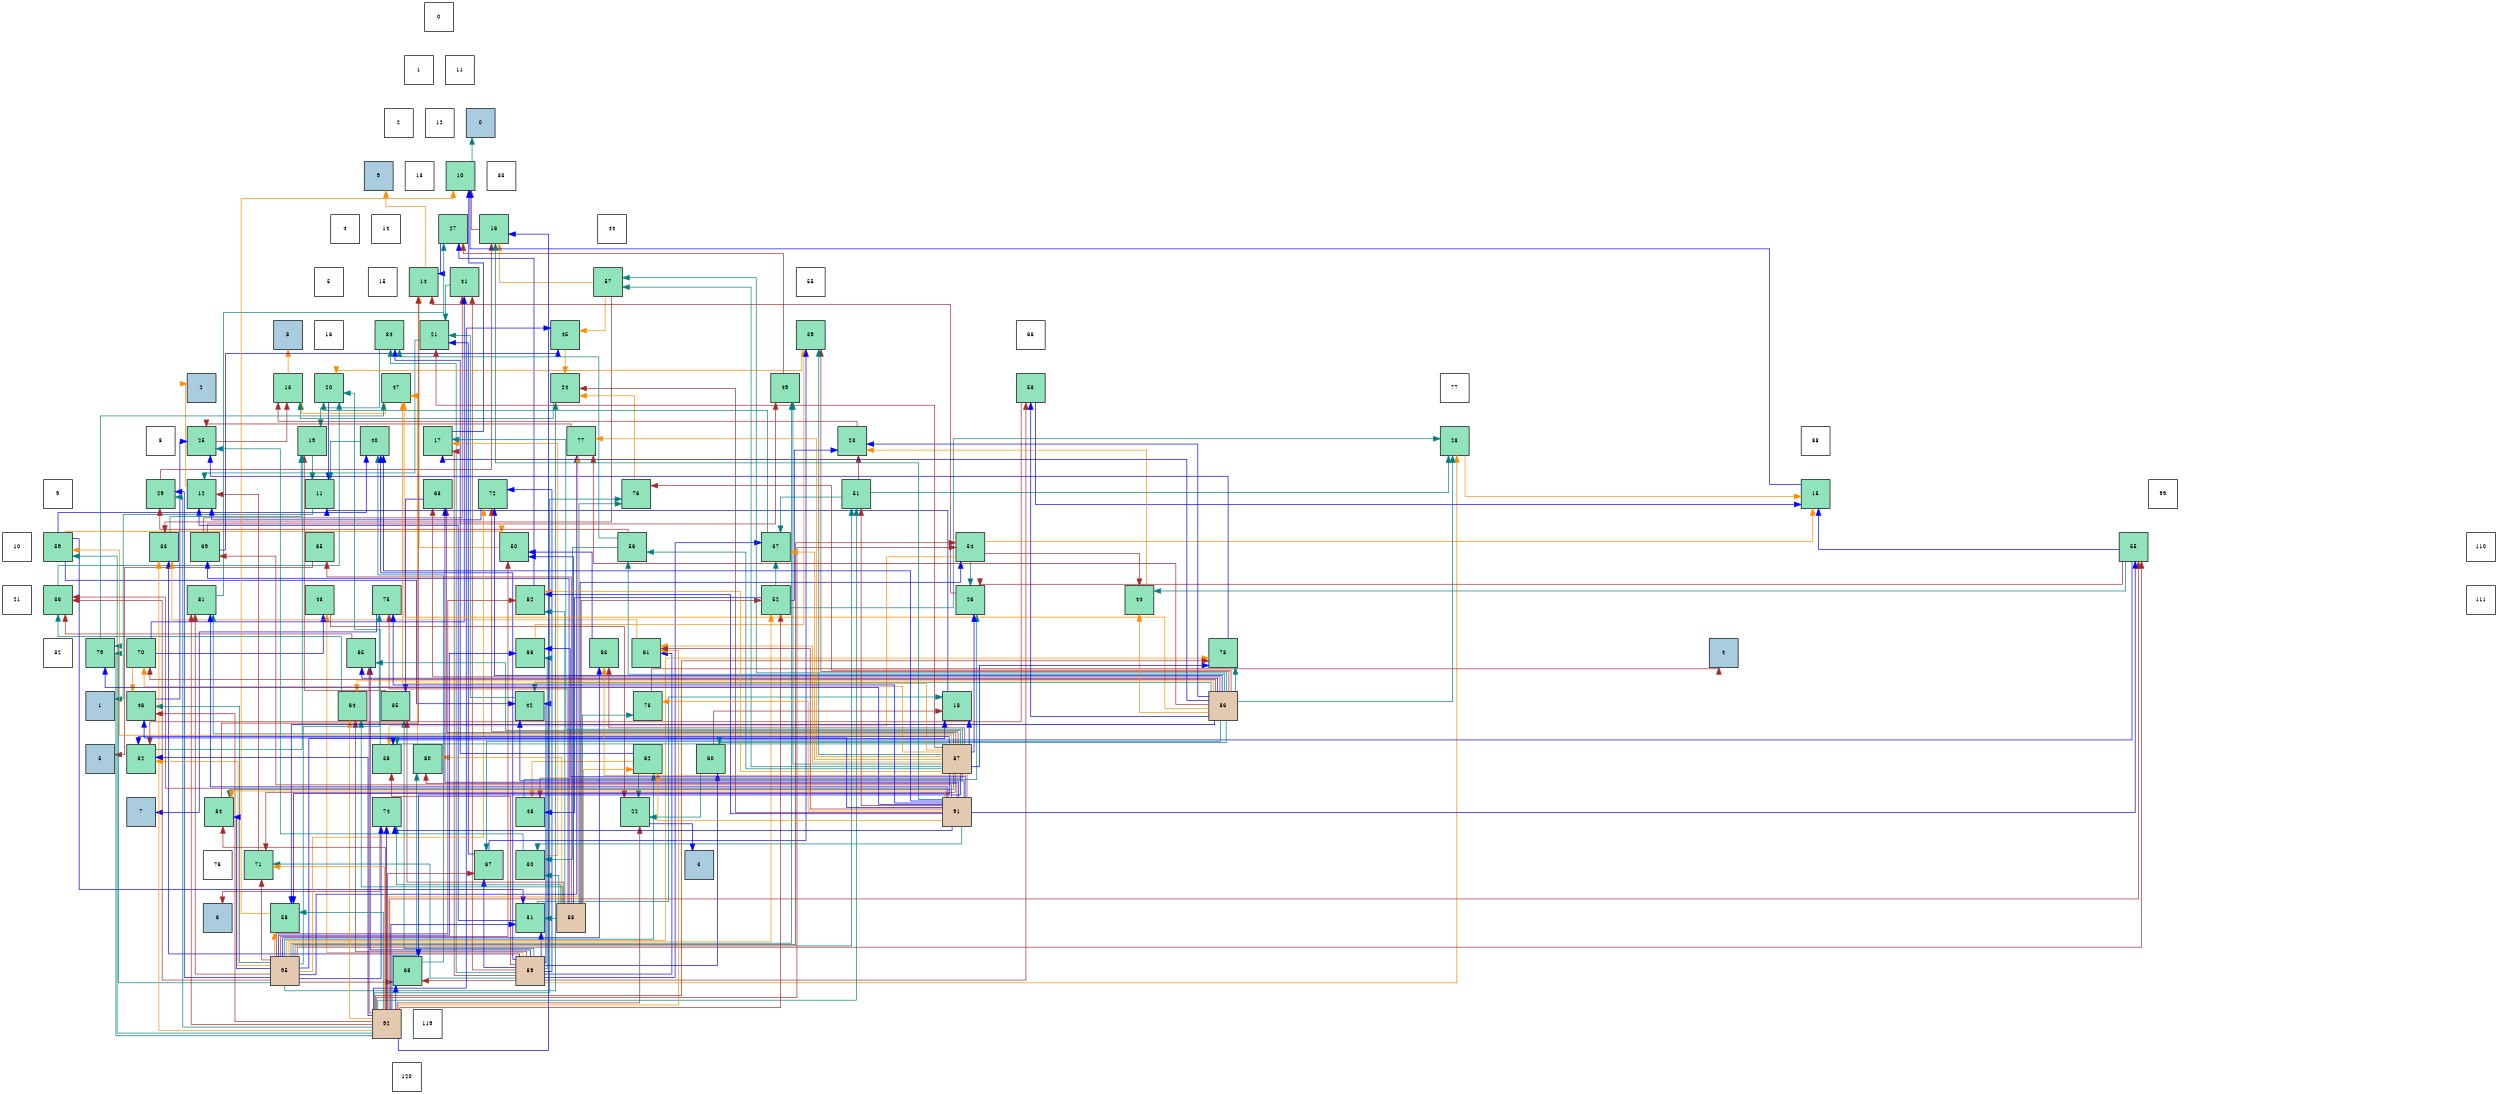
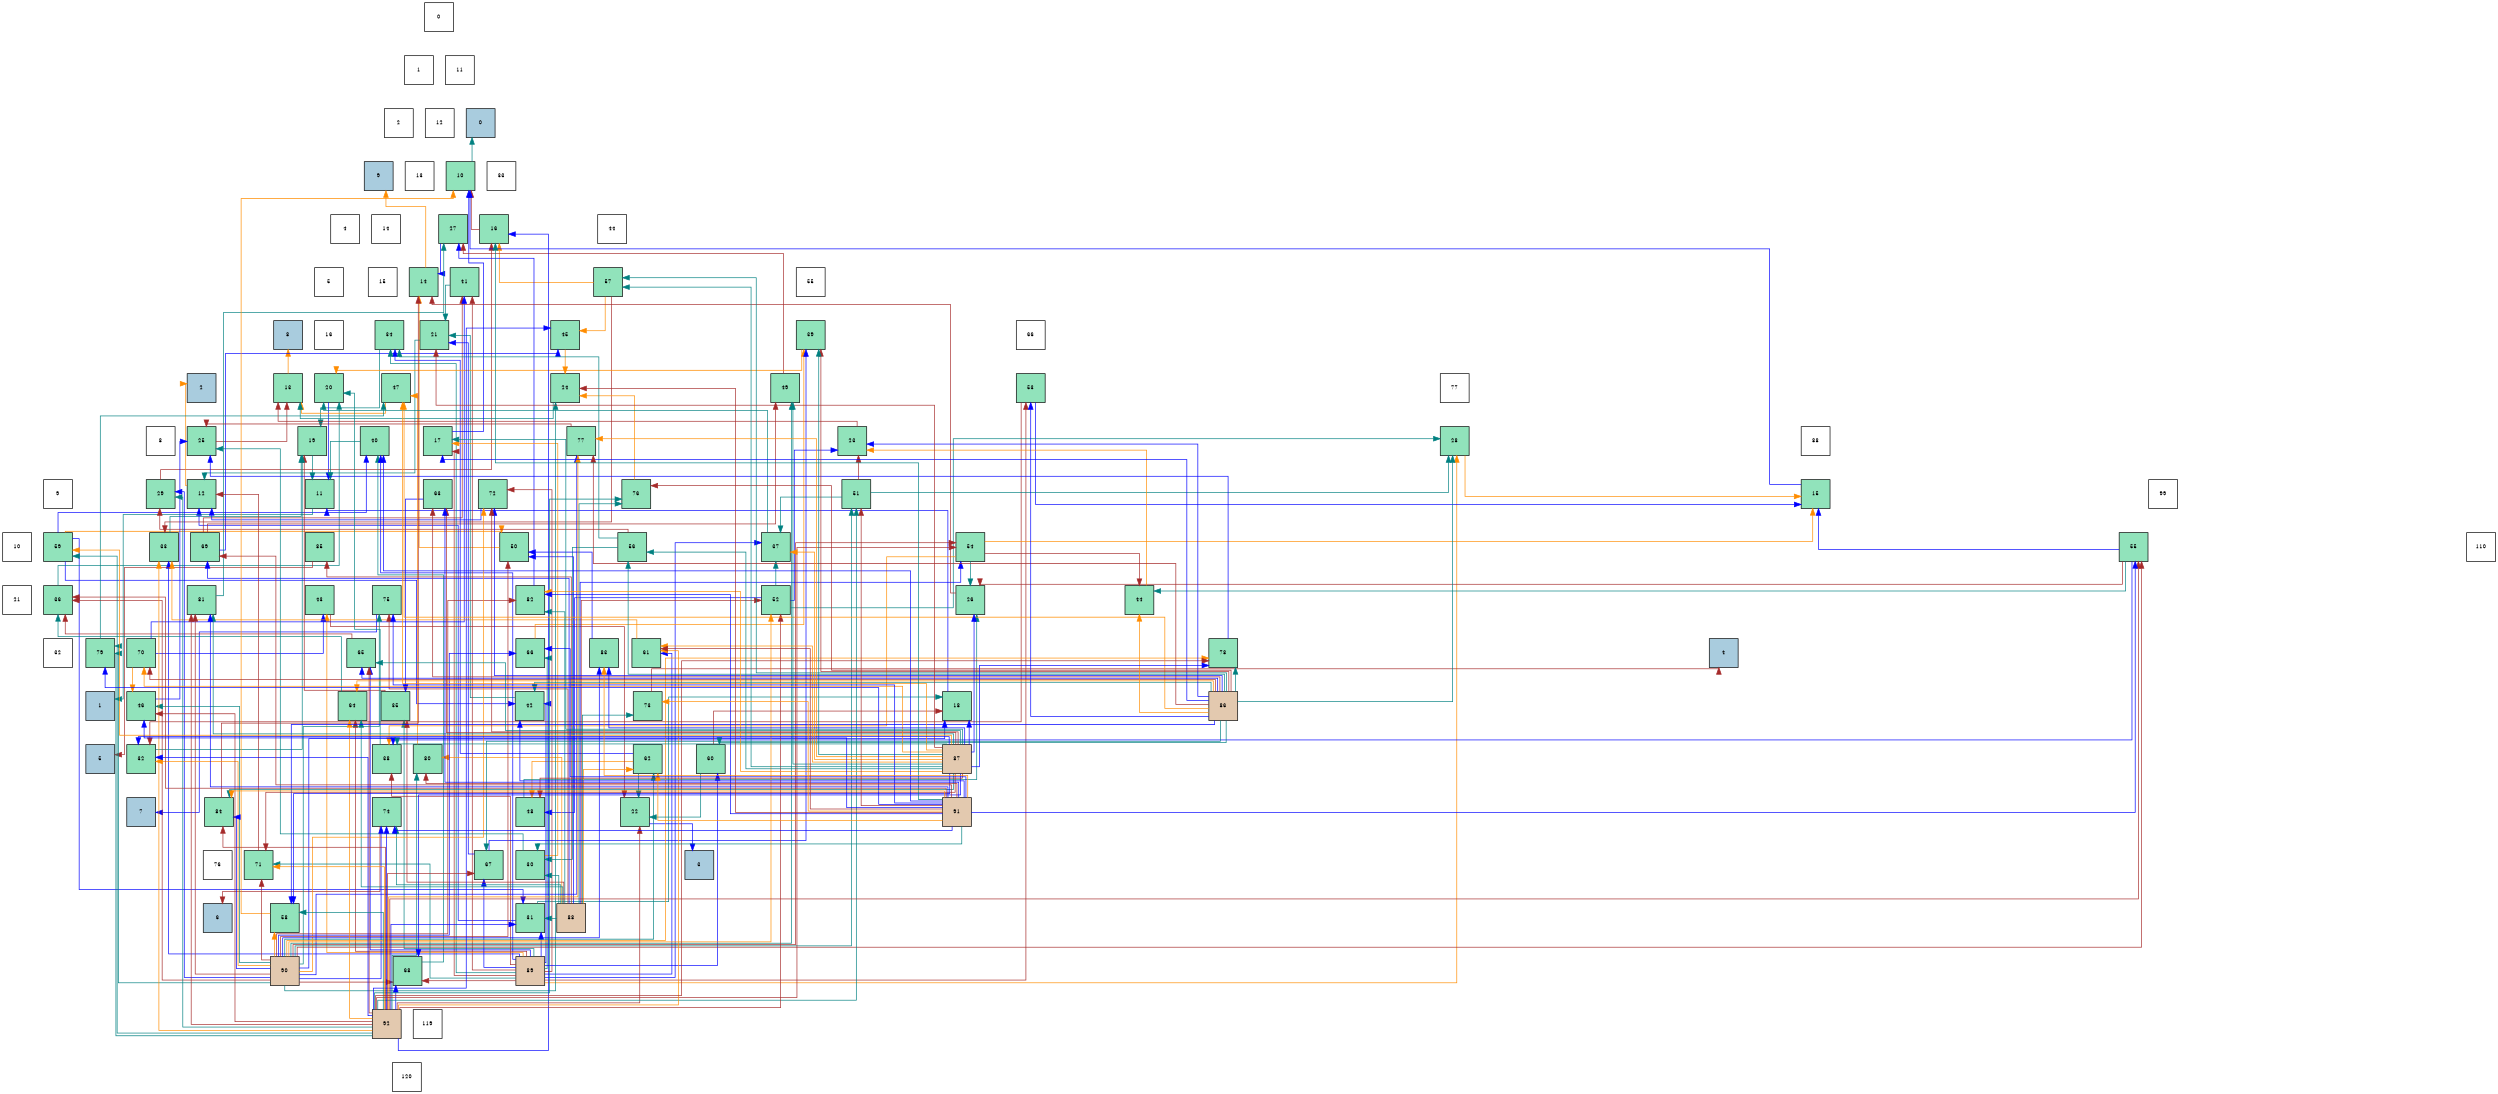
node "111": removed
edge "89" -> "72": color blue -> brown
edge "87" -> "83": color brown -> blue
node "95": label "95" -> "90"
